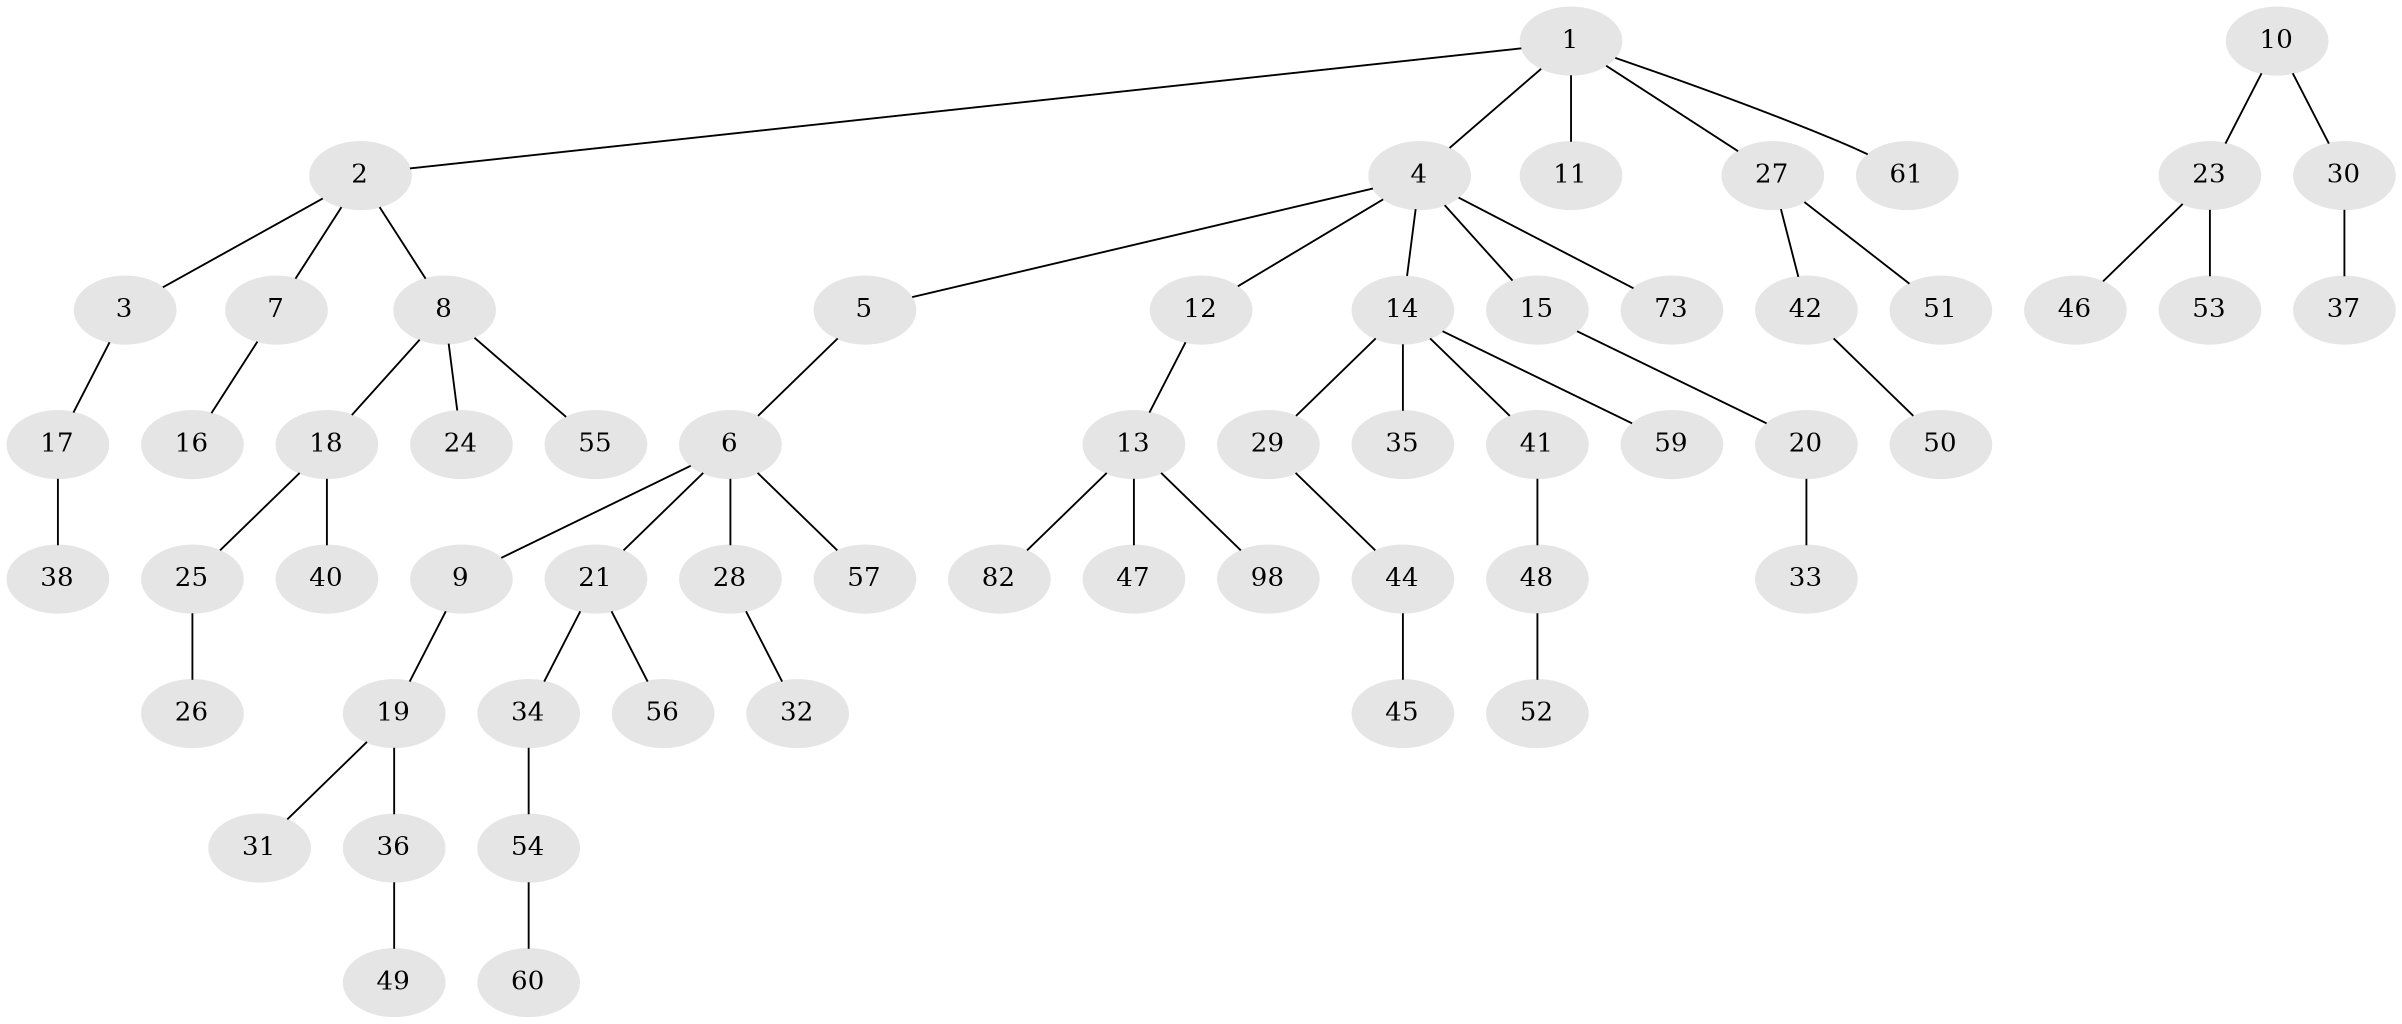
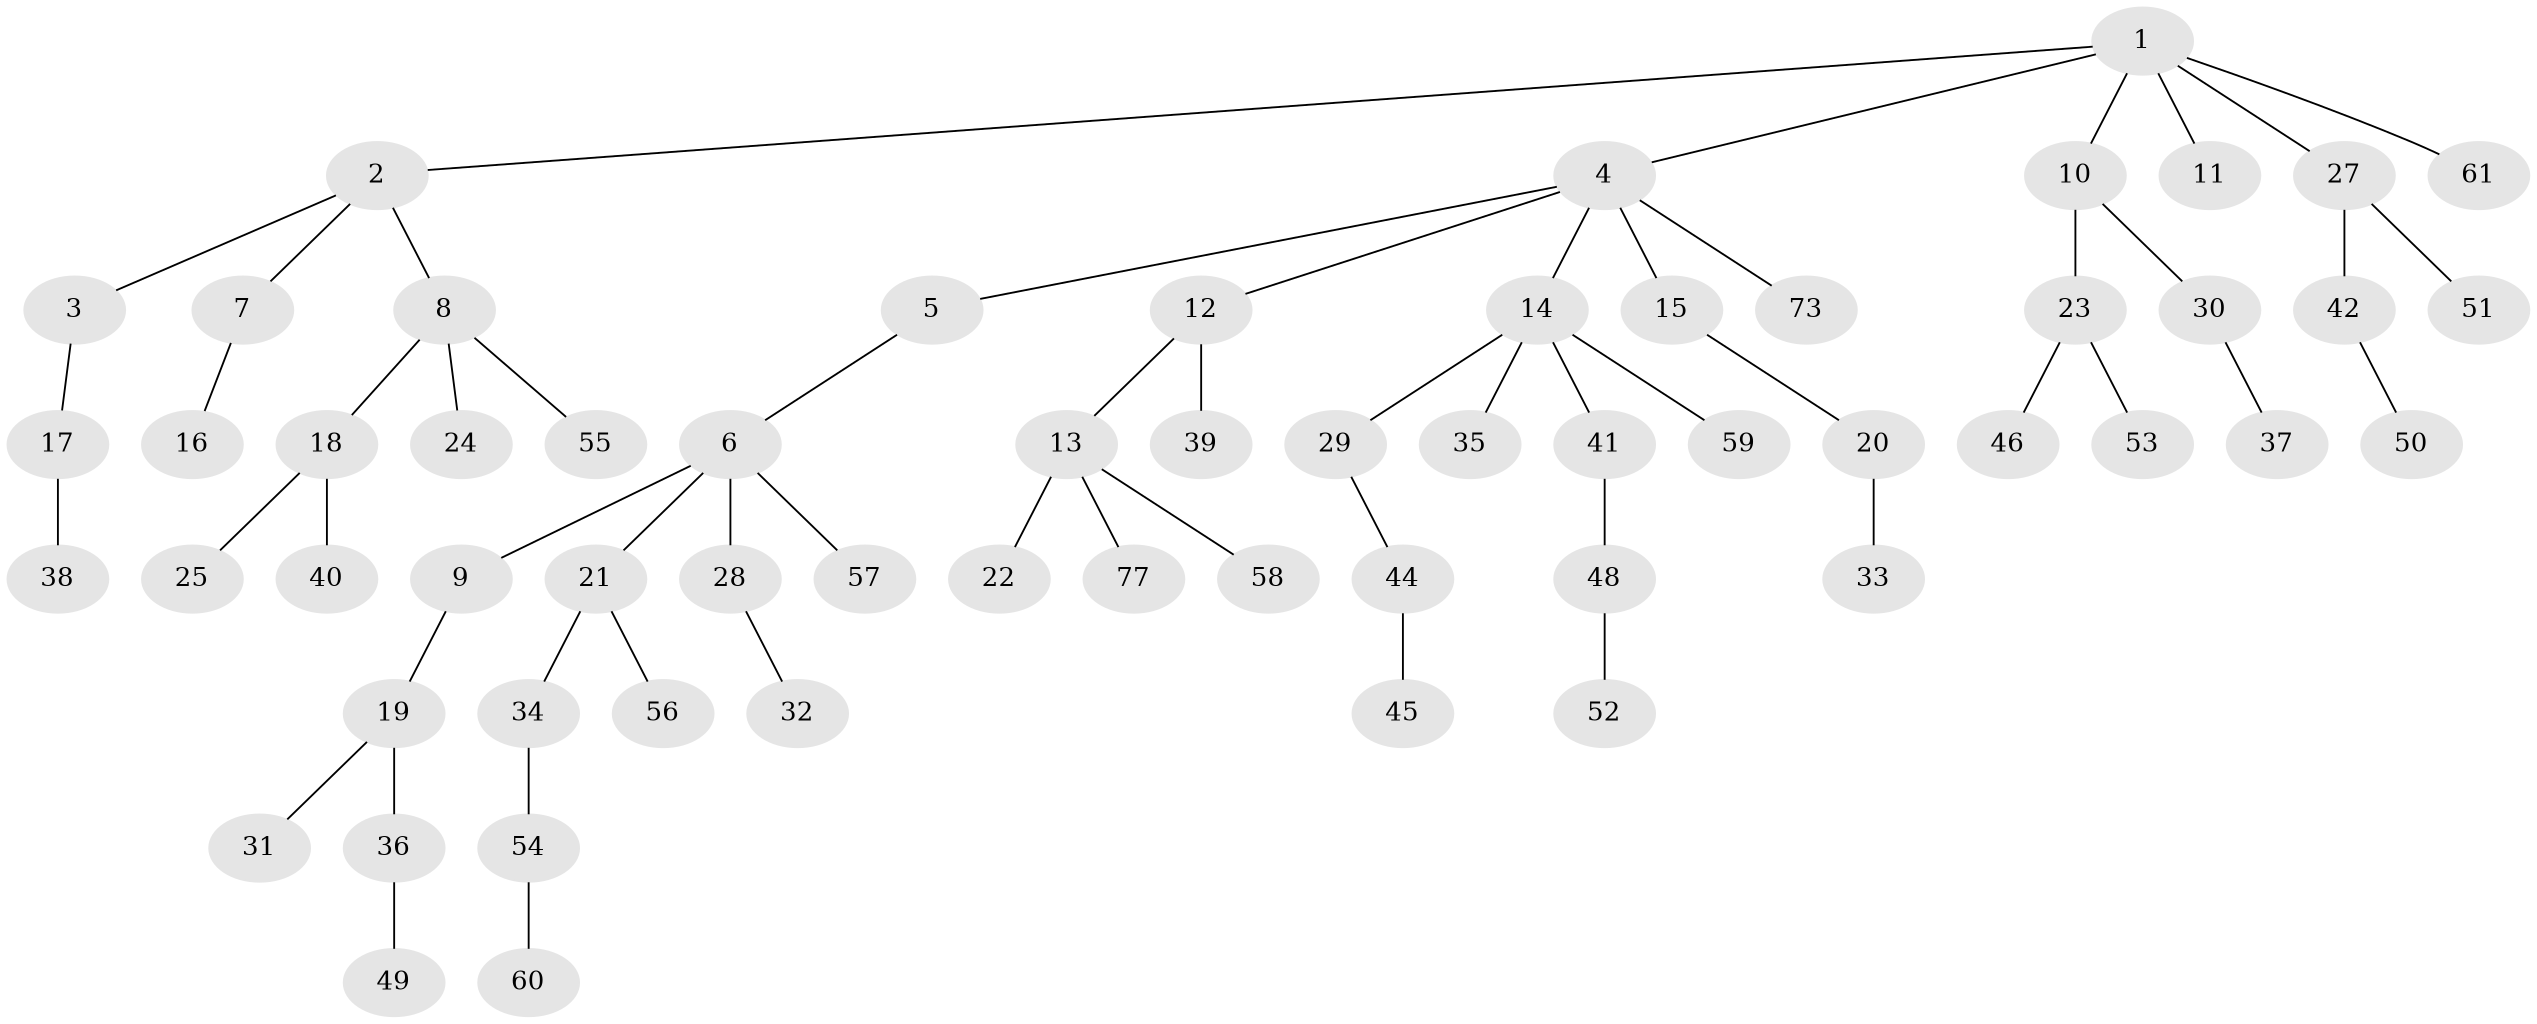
edge "1" -- "10": added
node "39": added
node "82": label "82" -> "22"
node "47": label "47" -> "77"
node "98": label "98" -> "58"
node "26": removed
